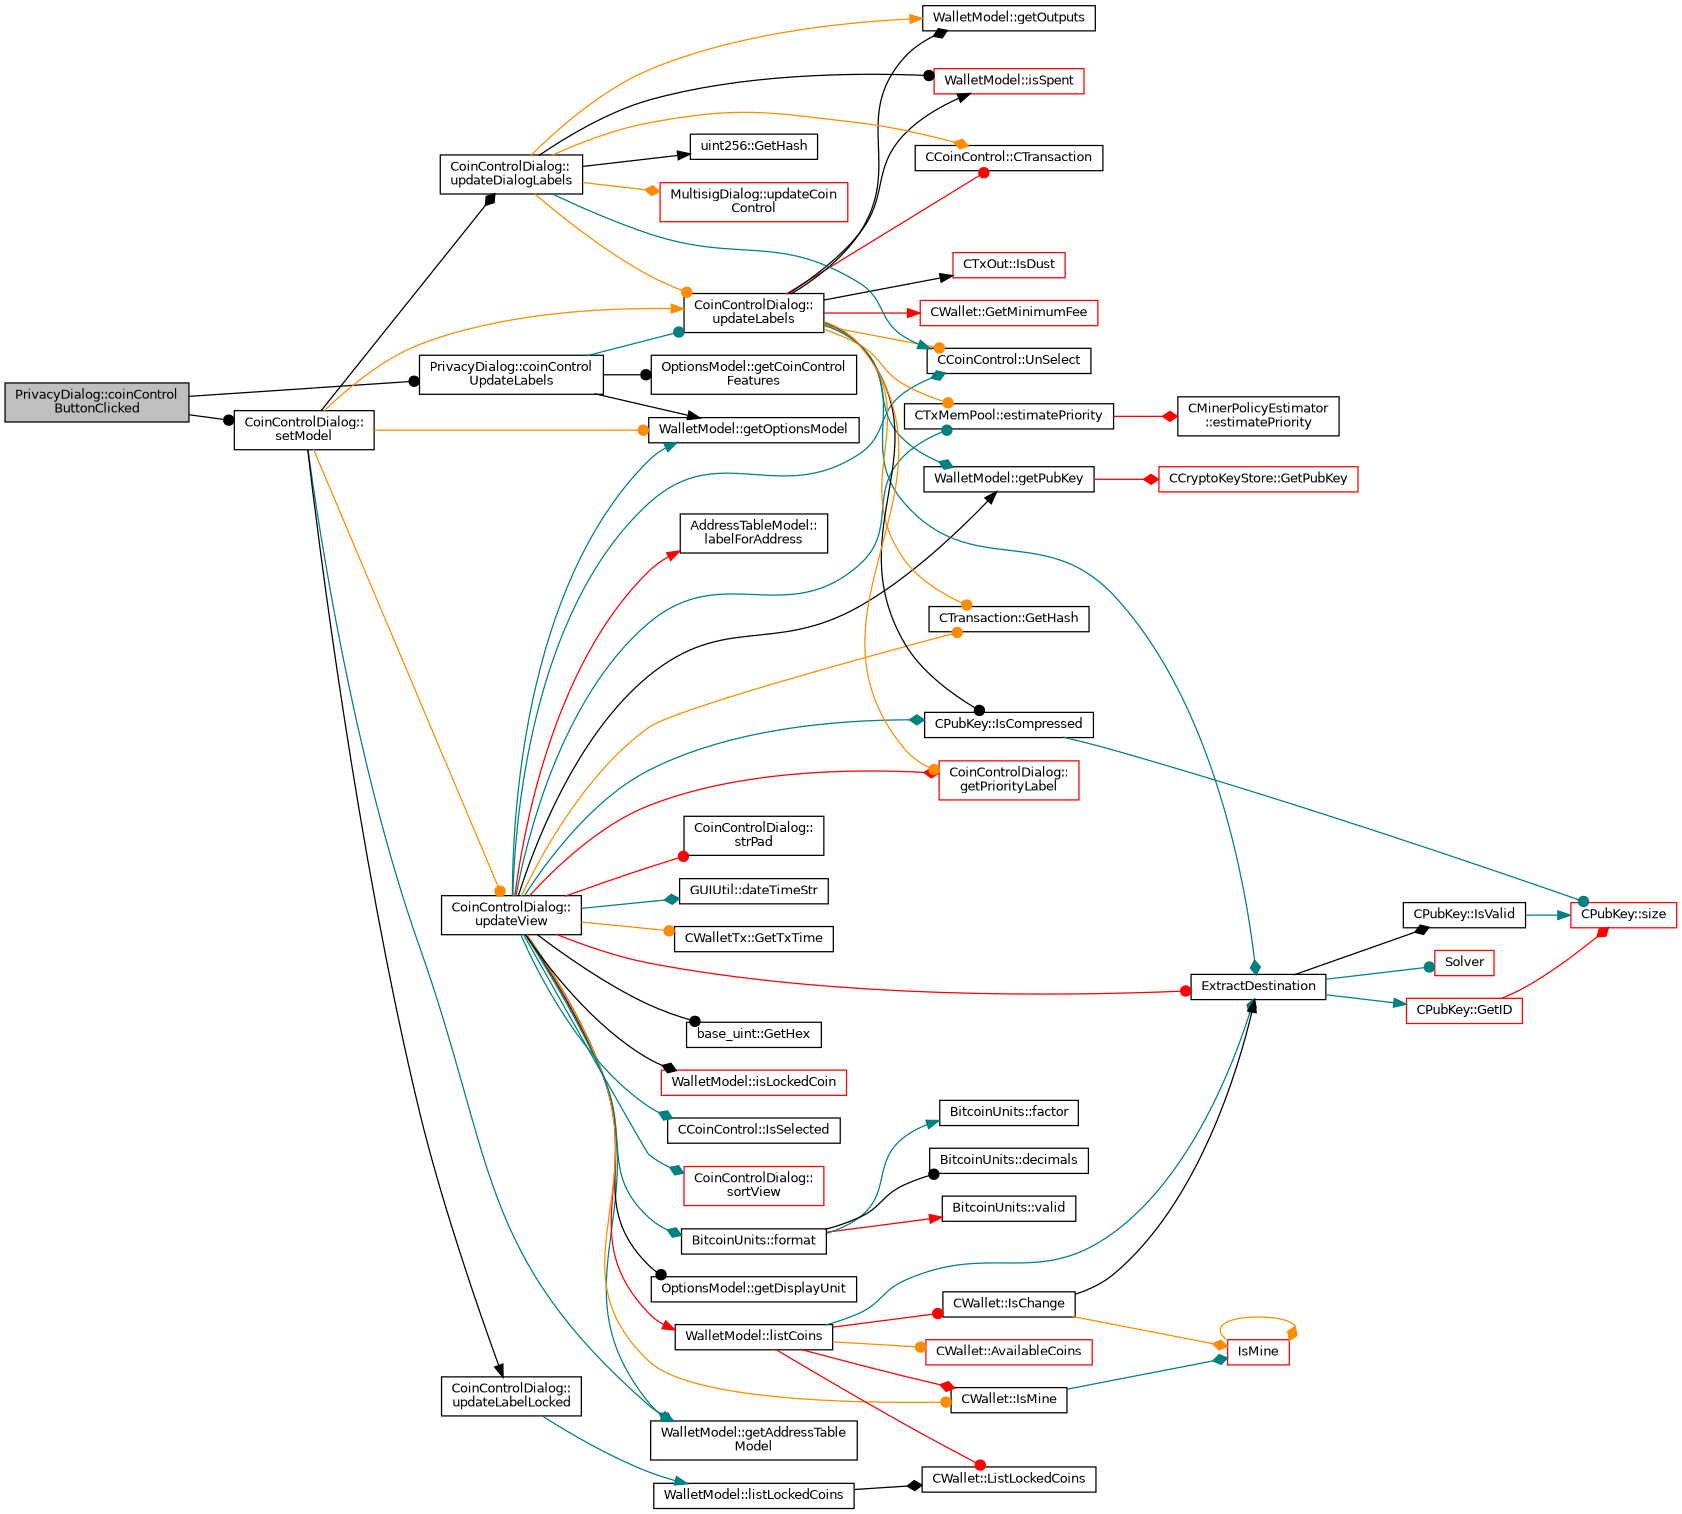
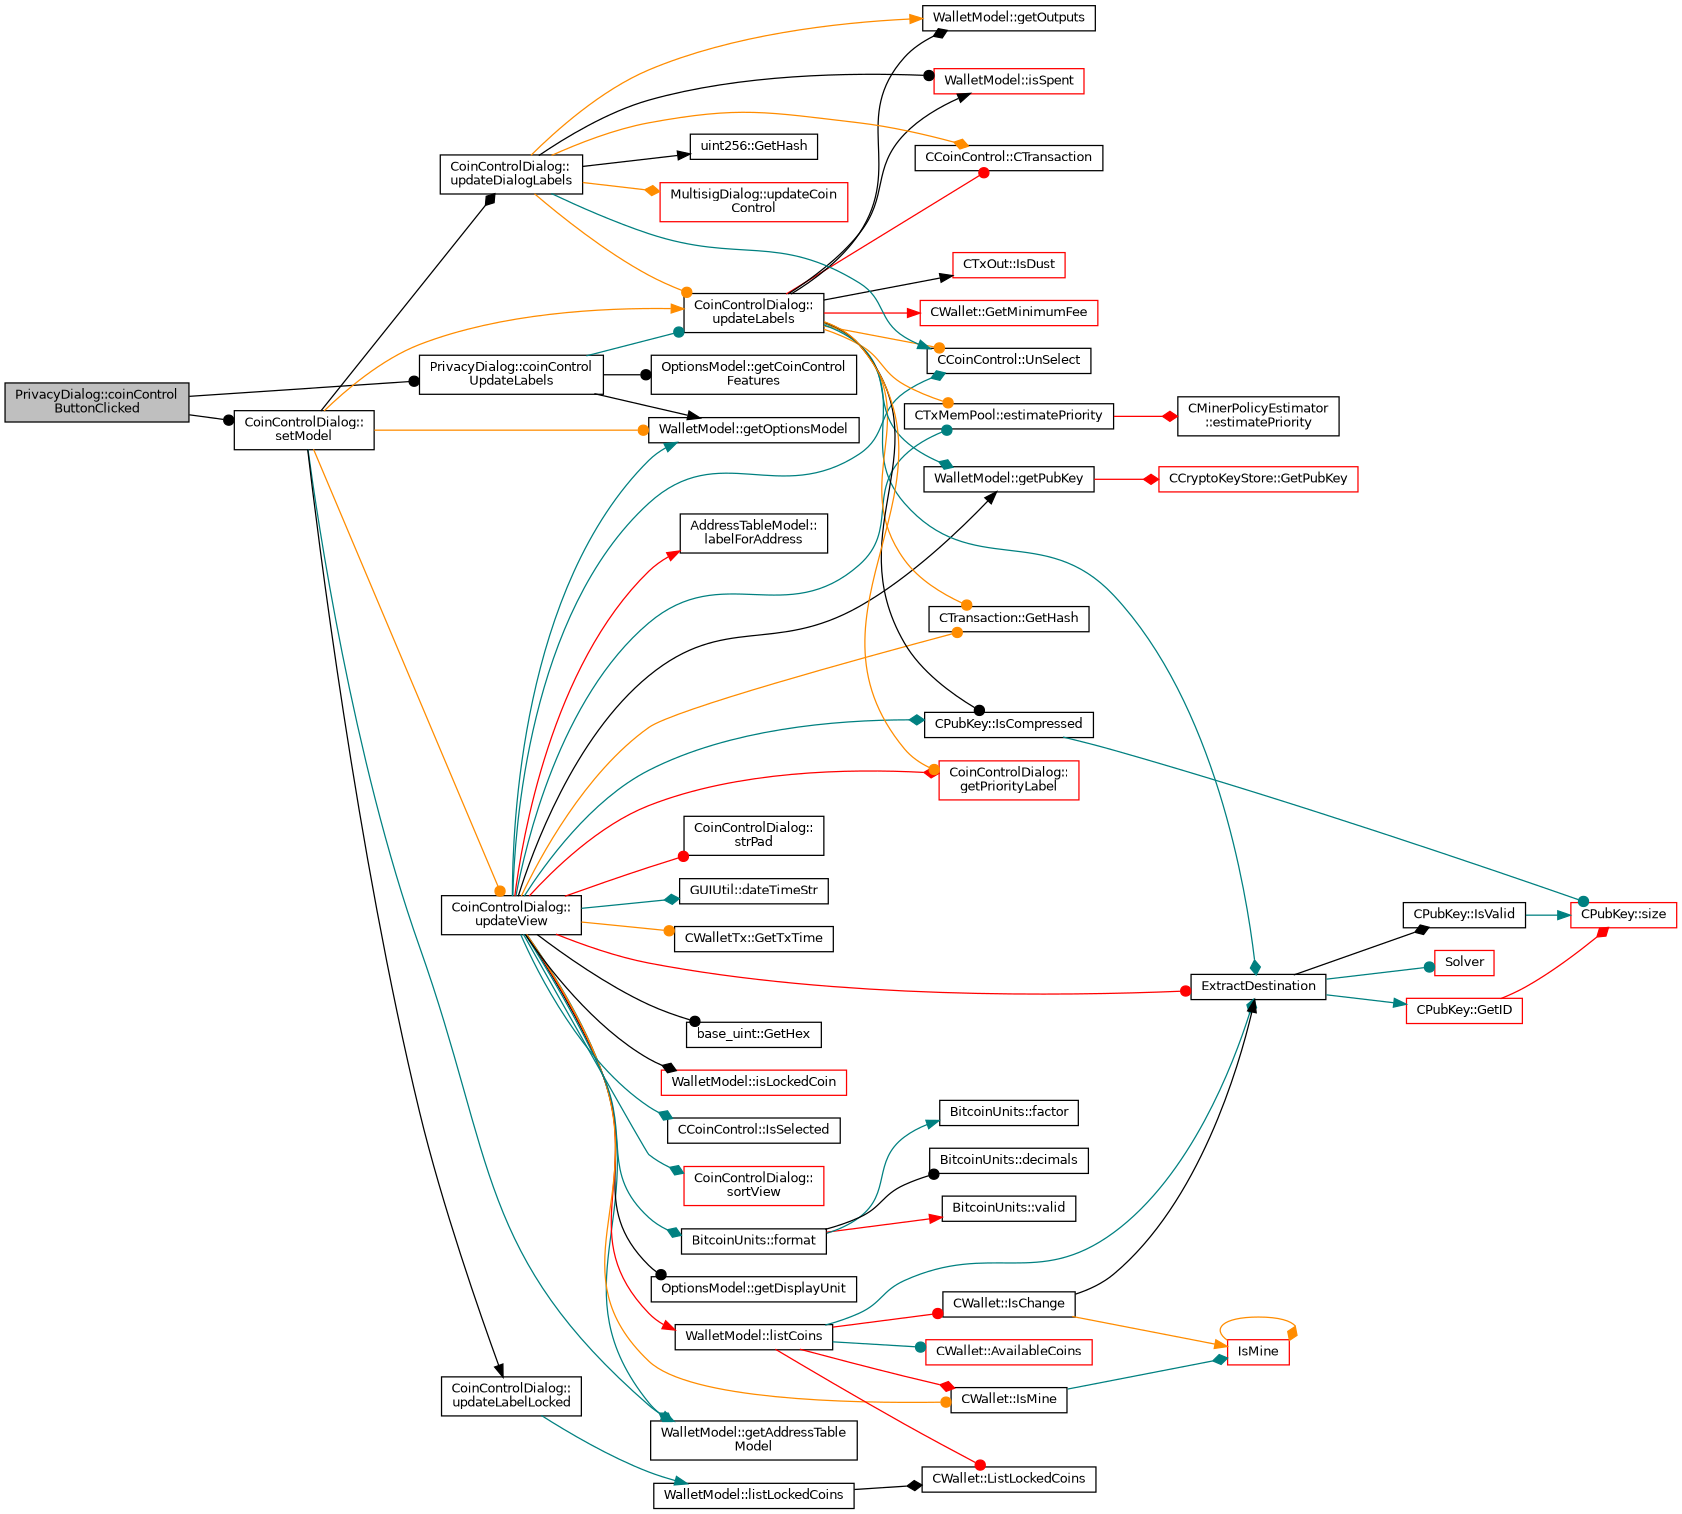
edge "CWallet::IsChange" -> "IsMine": arrowhead diamond -> normal
edge "WalletModel::listCoins" -> "CWallet::AvailableCoins": color darkorange -> teal
